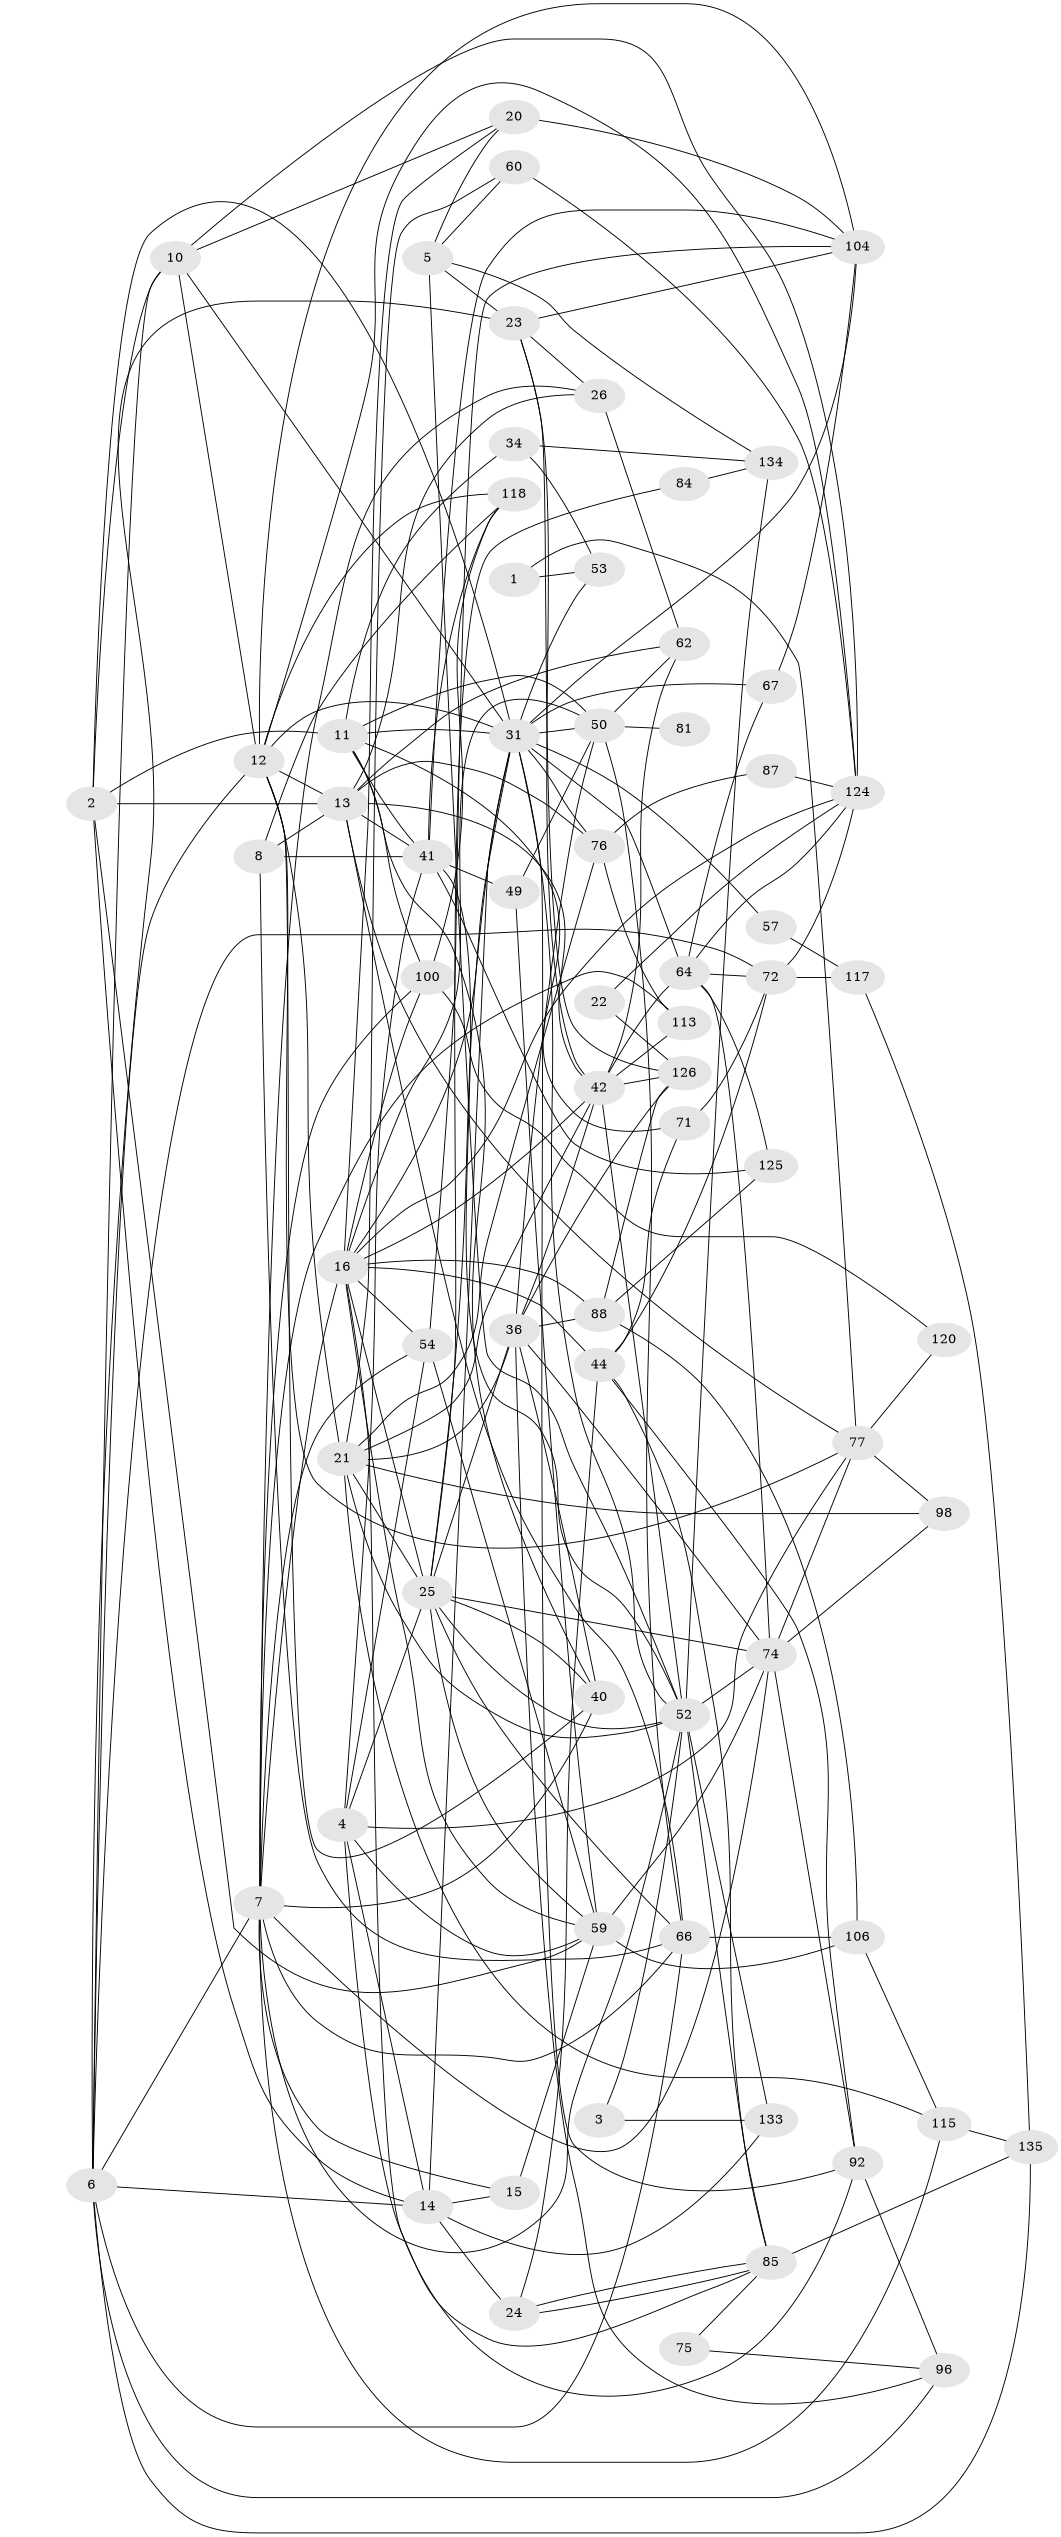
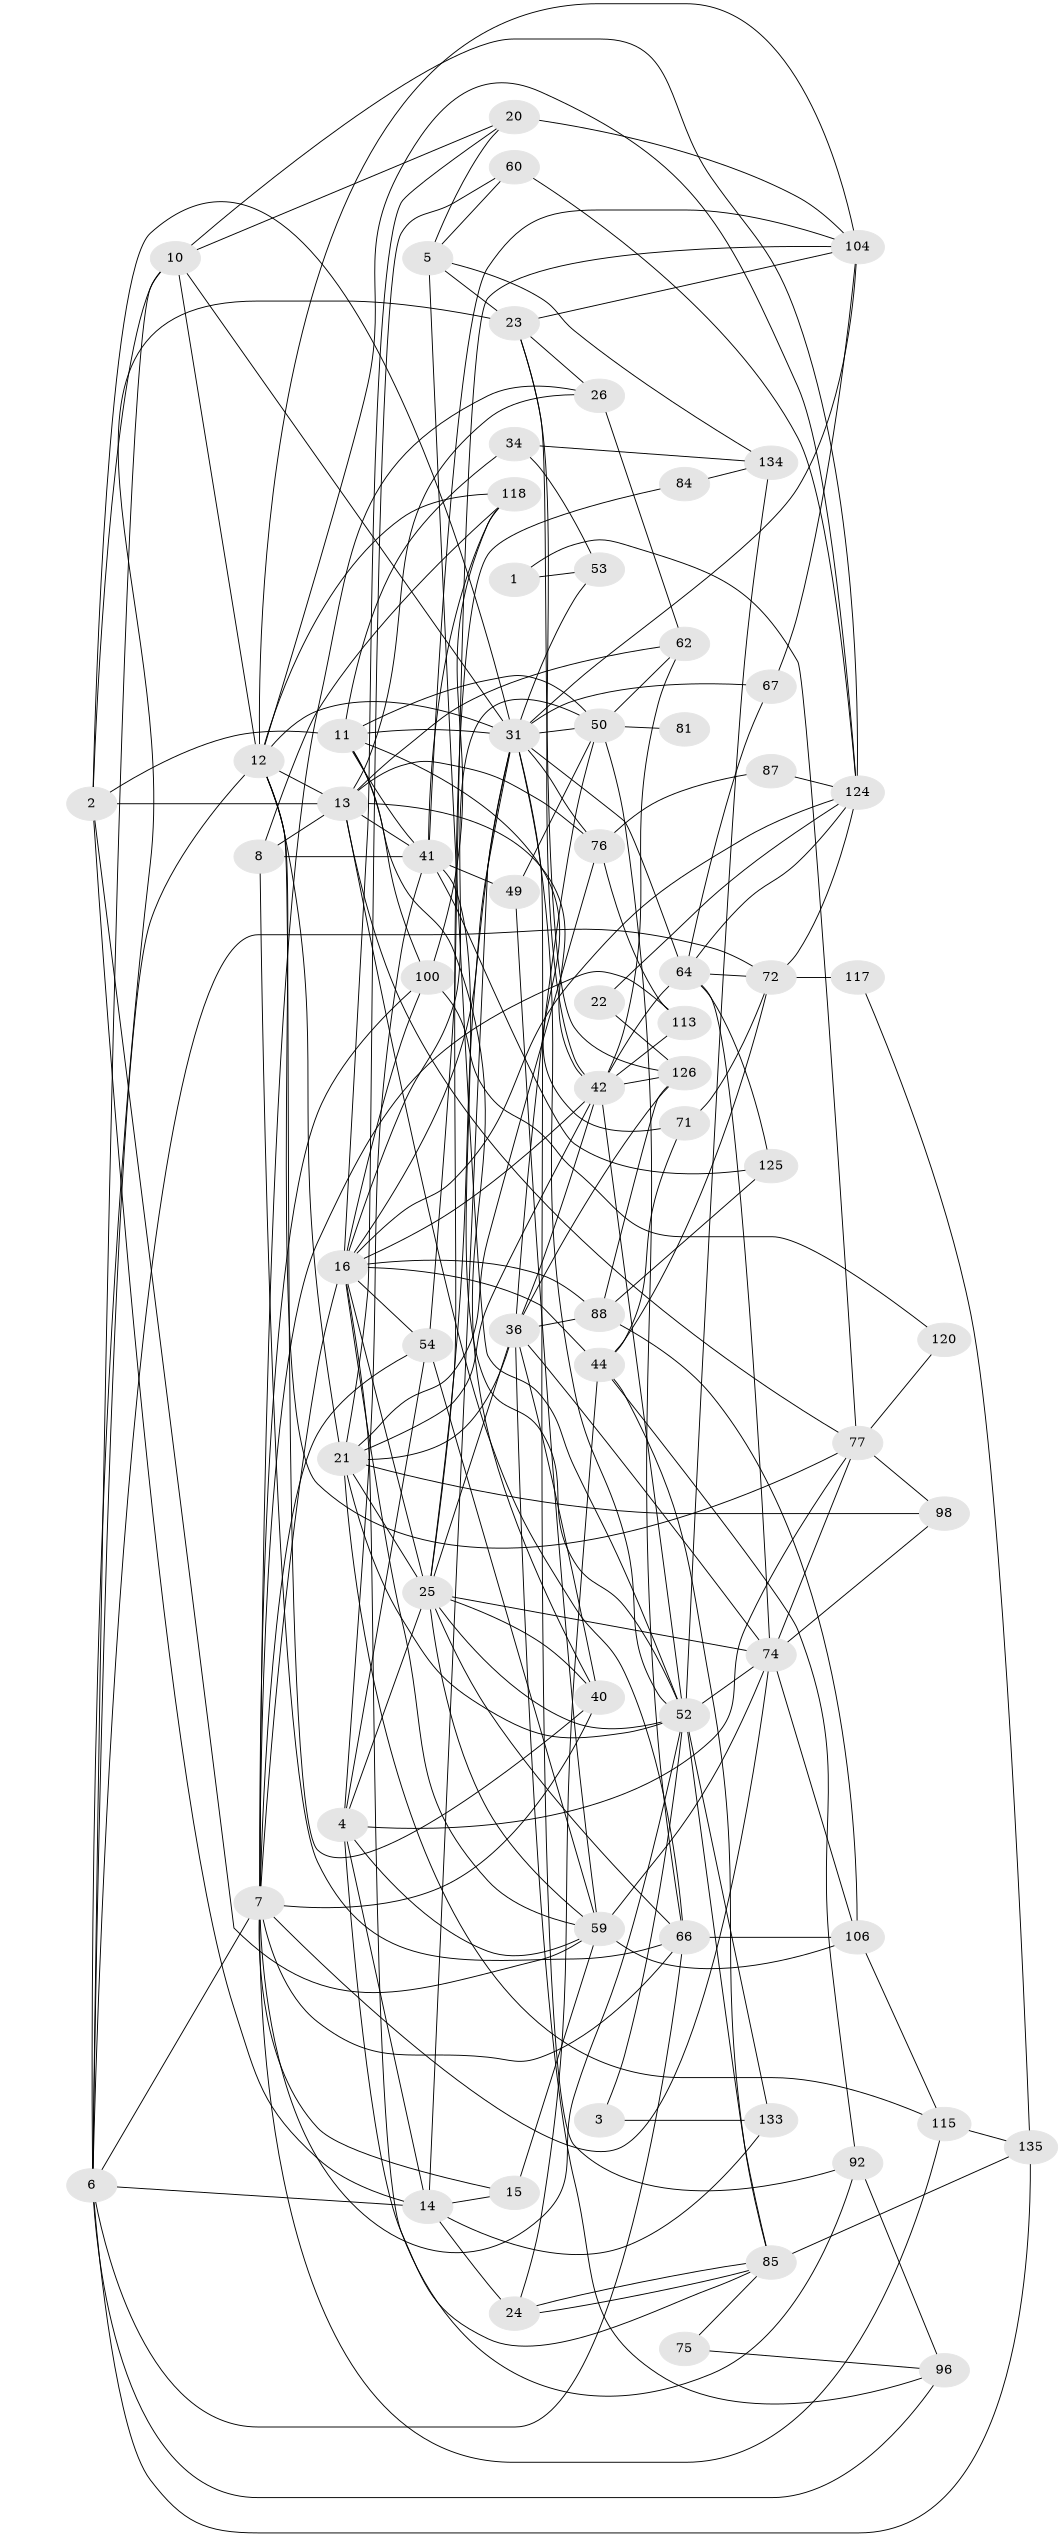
node "57": removed
edge "74" -- "92": now "74" -- "106"
